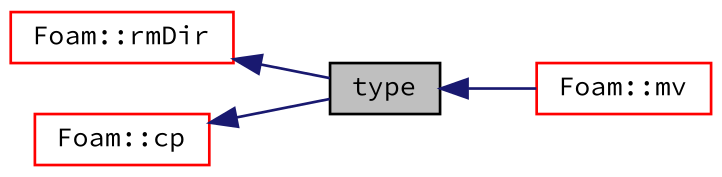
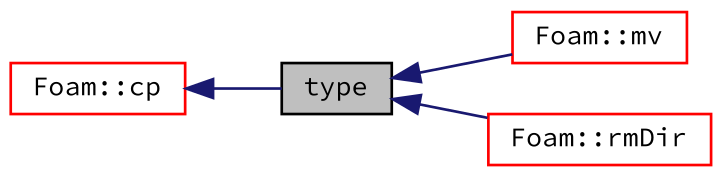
edge "type" -> "Foam::rmDir": reversed
